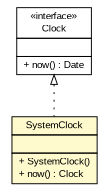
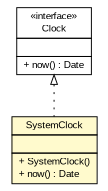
node "SystemClock": text "+ now() : Clock" -> "+ now() : Date"
